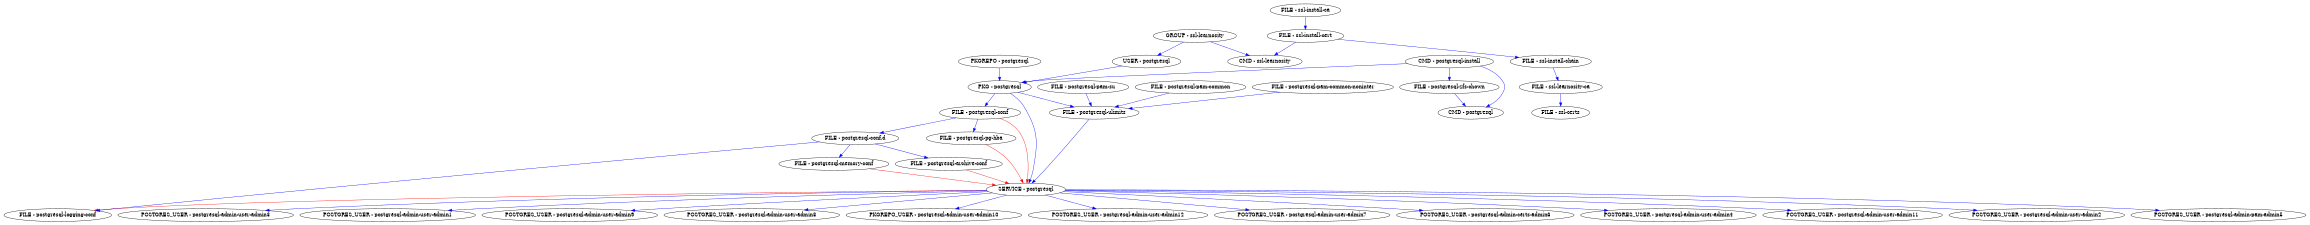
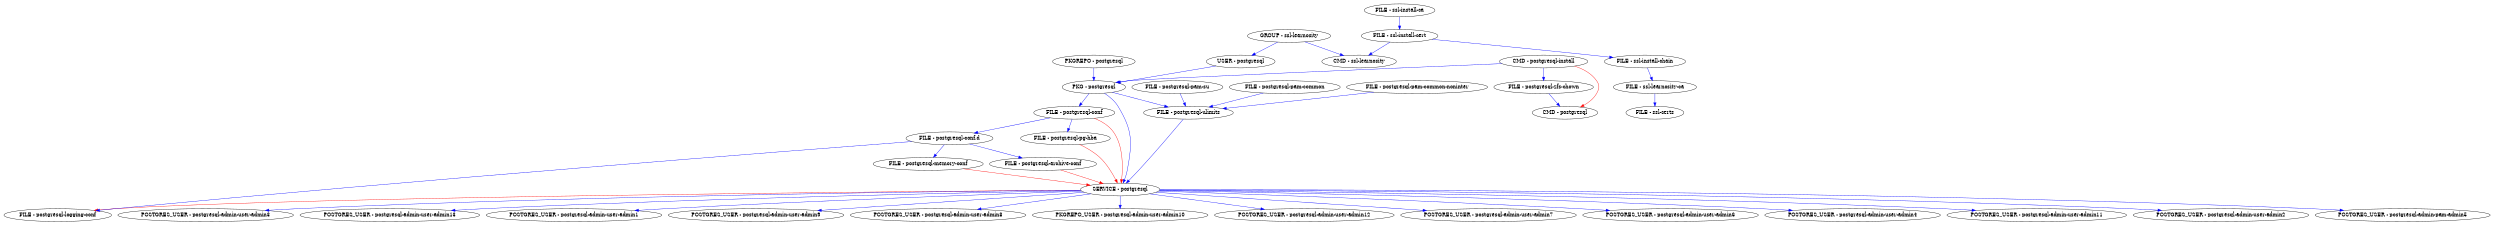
edge "CMD - postgresql-install" -> "CMD - postgresql": color blue -> red
node "POSTGRES_USER - postgresql-admin-user-admin13": added
node "POSTGRES_USER - postgresql-admin-certs-admin6": label "POSTGRES_USER - postgresql-admin-certs-admin6" -> "POSTGRES_USER - postgresql-admin-user-admin6"
